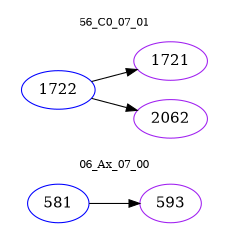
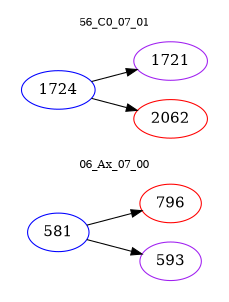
node "1722": label "1722" -> "1724"
node "2062": color purple -> red
node "796": added
